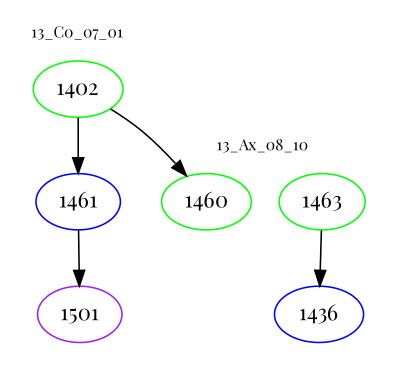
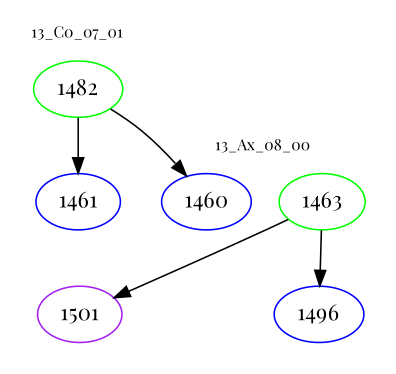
node "1402": label "1402" -> "1482"
cluster "13_Ax_08_10": label "13_Ax_08_10" -> "13_Ax_08_00"
node "1460": color green -> blue
edge "1461" -> "1501": now "1463" -> "1501"
node "1436": label "1436" -> "1496"
